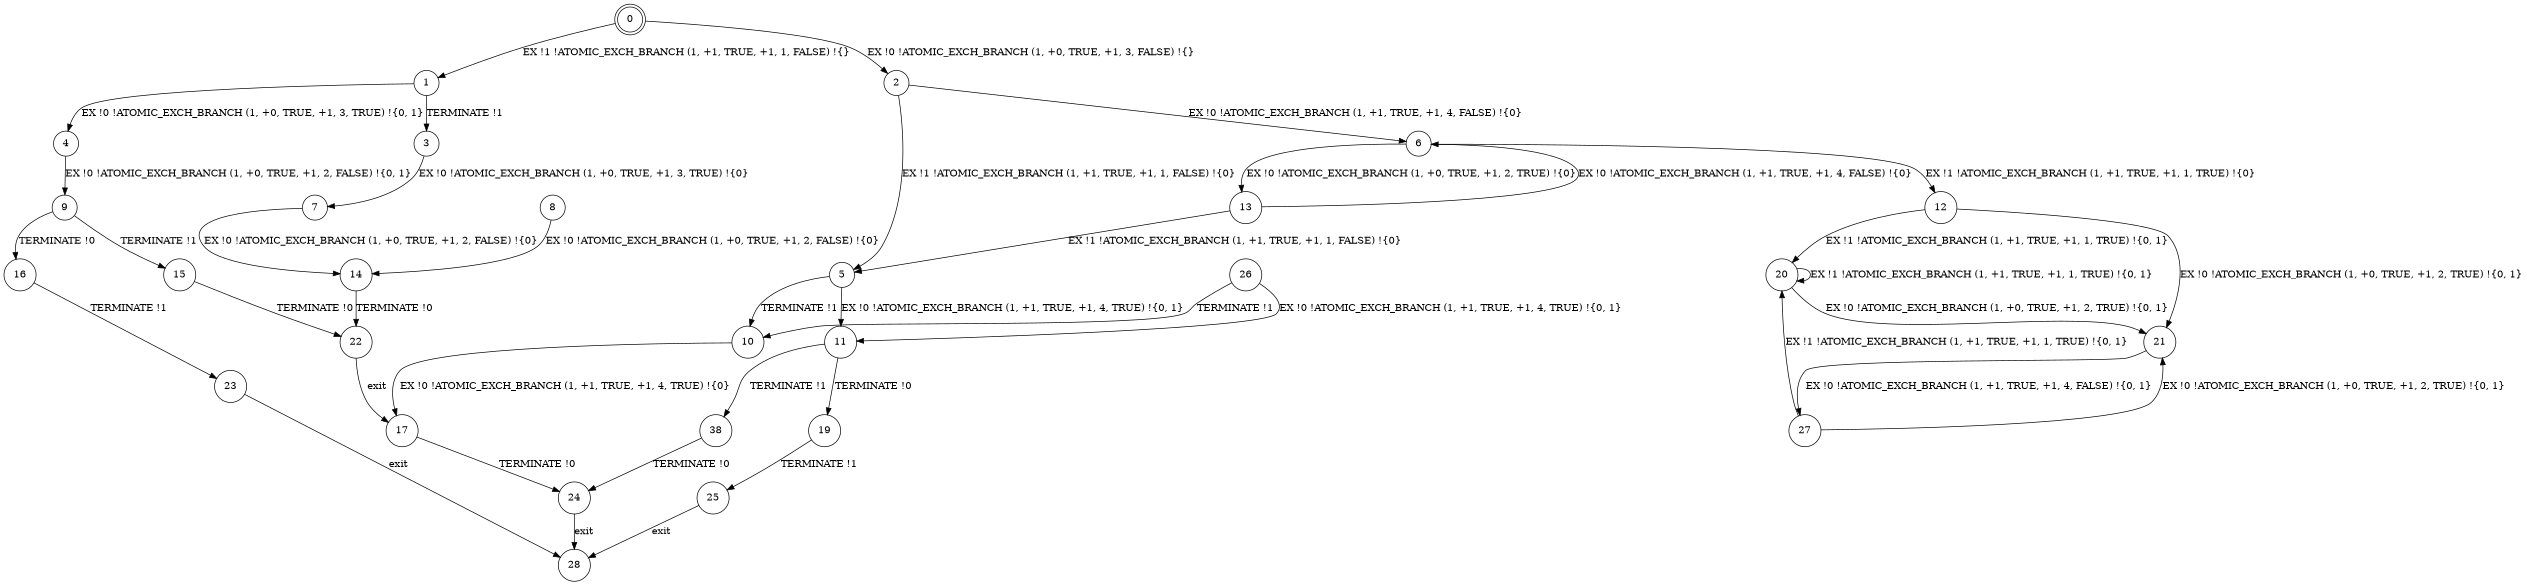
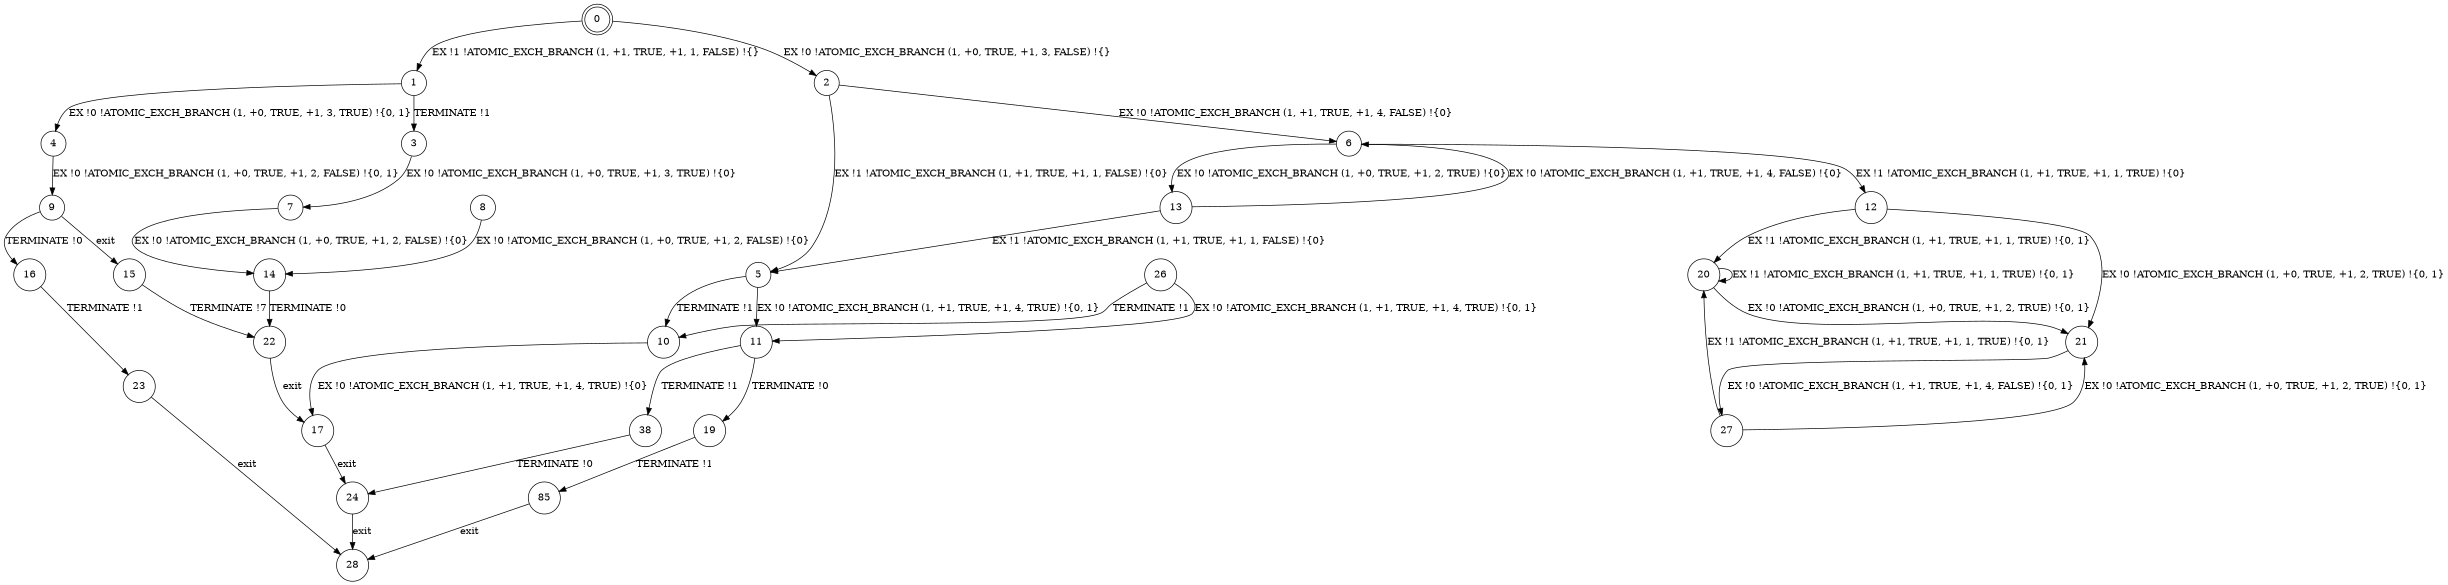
edge "9" -> "15": label "TERMINATE !1" -> "exit"
edge "15" -> "22": label "TERMINATE !0" -> "TERMINATE !7"
edge "17" -> "24": label "TERMINATE !0" -> "exit"
node "25": label "25" -> "85"
